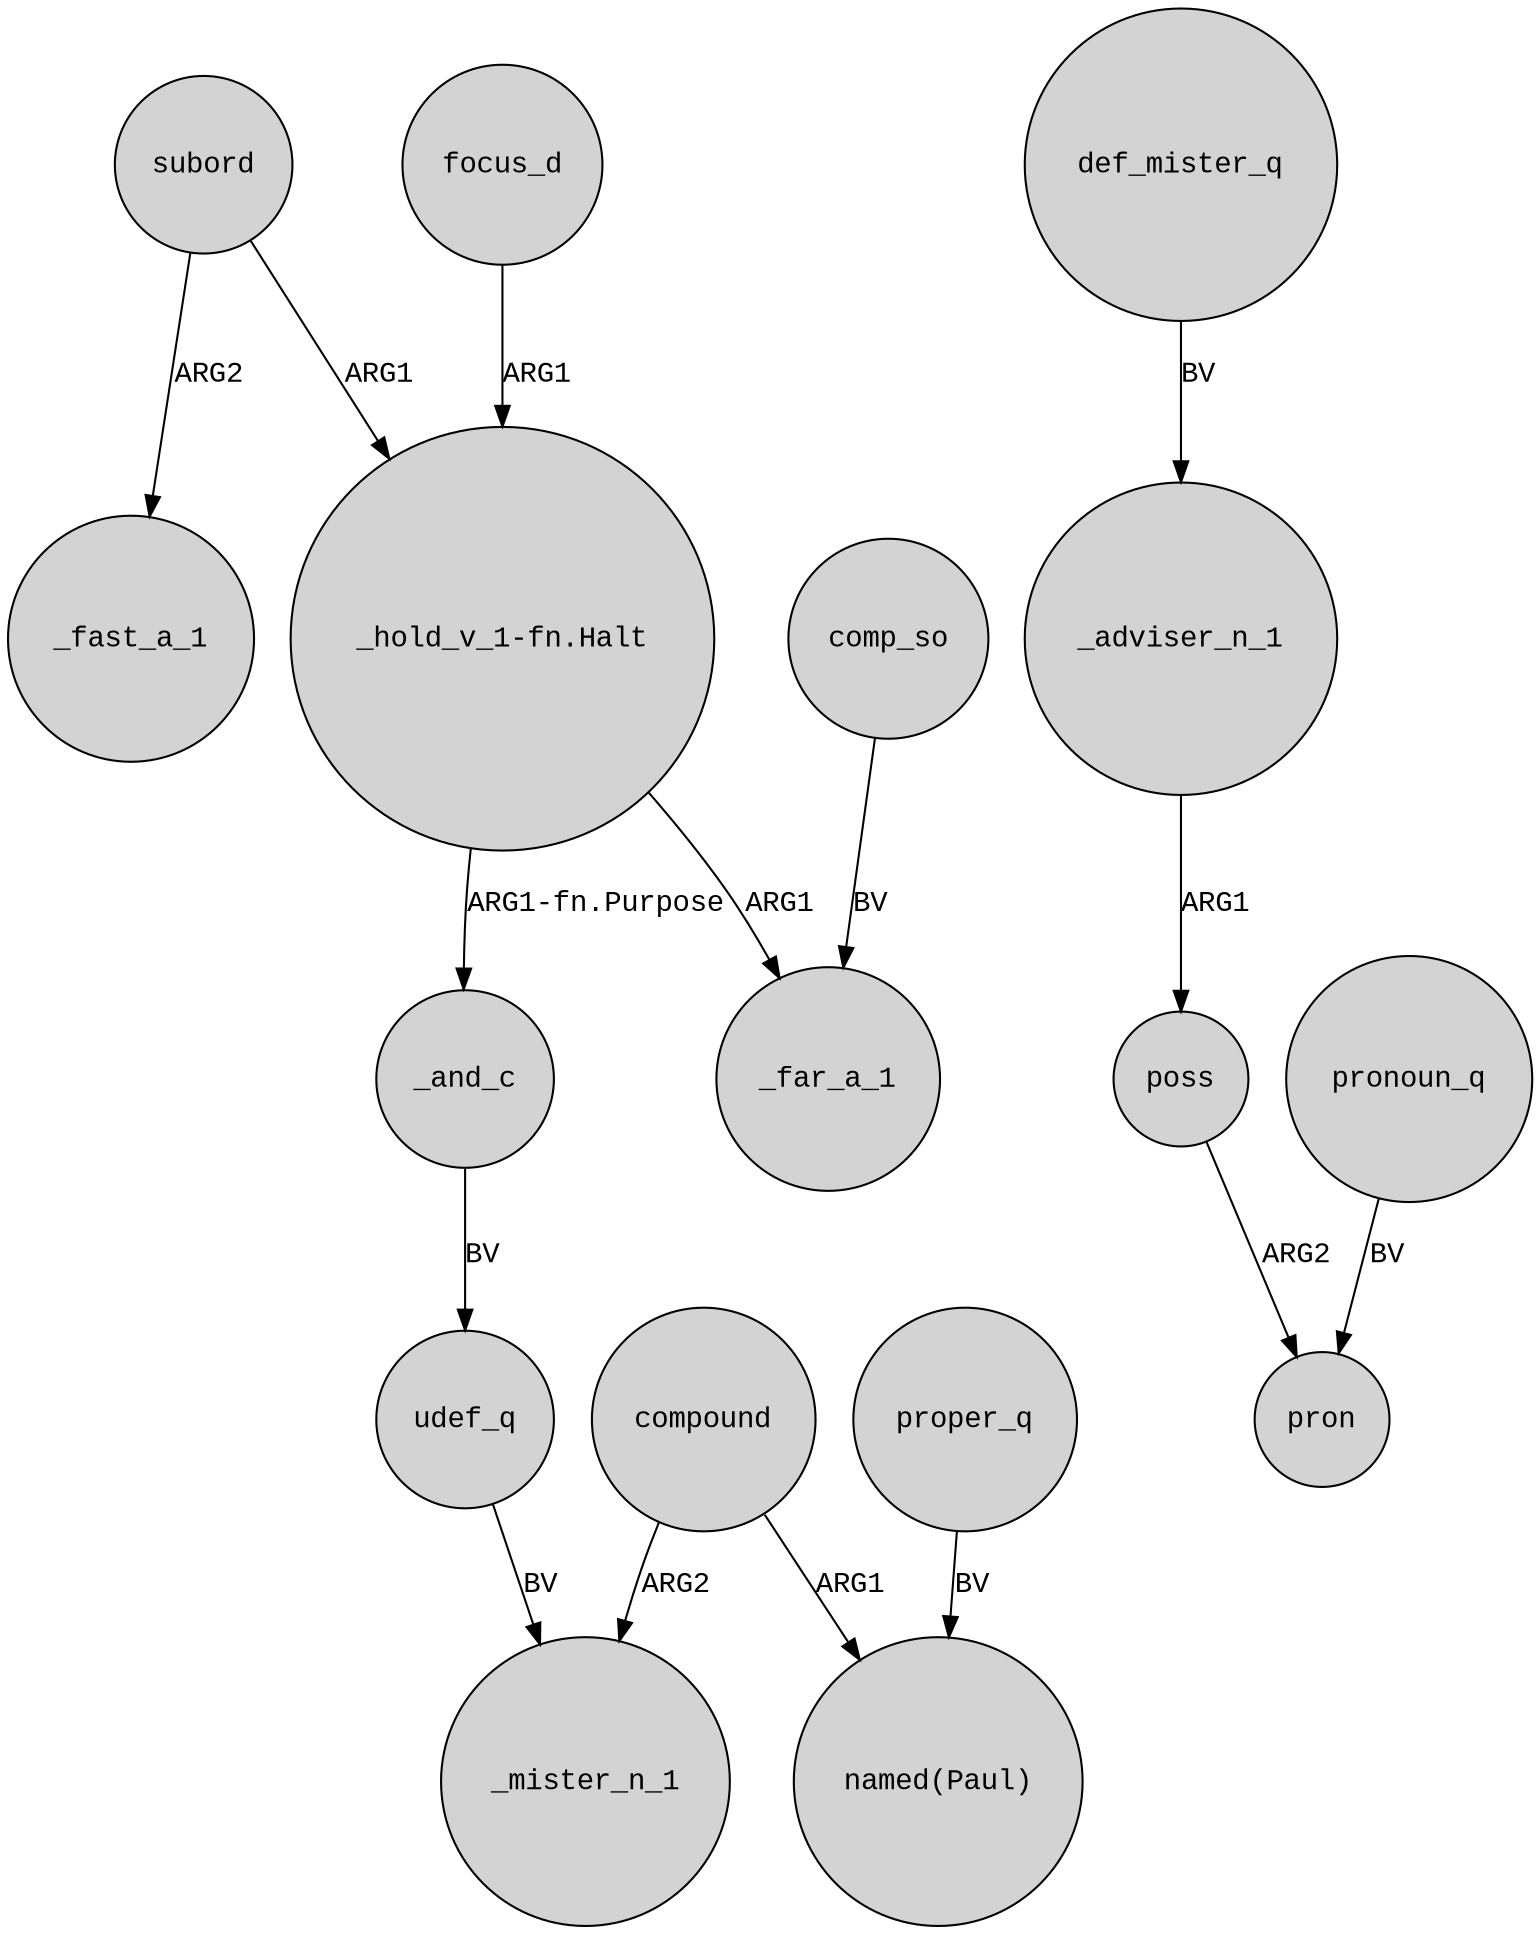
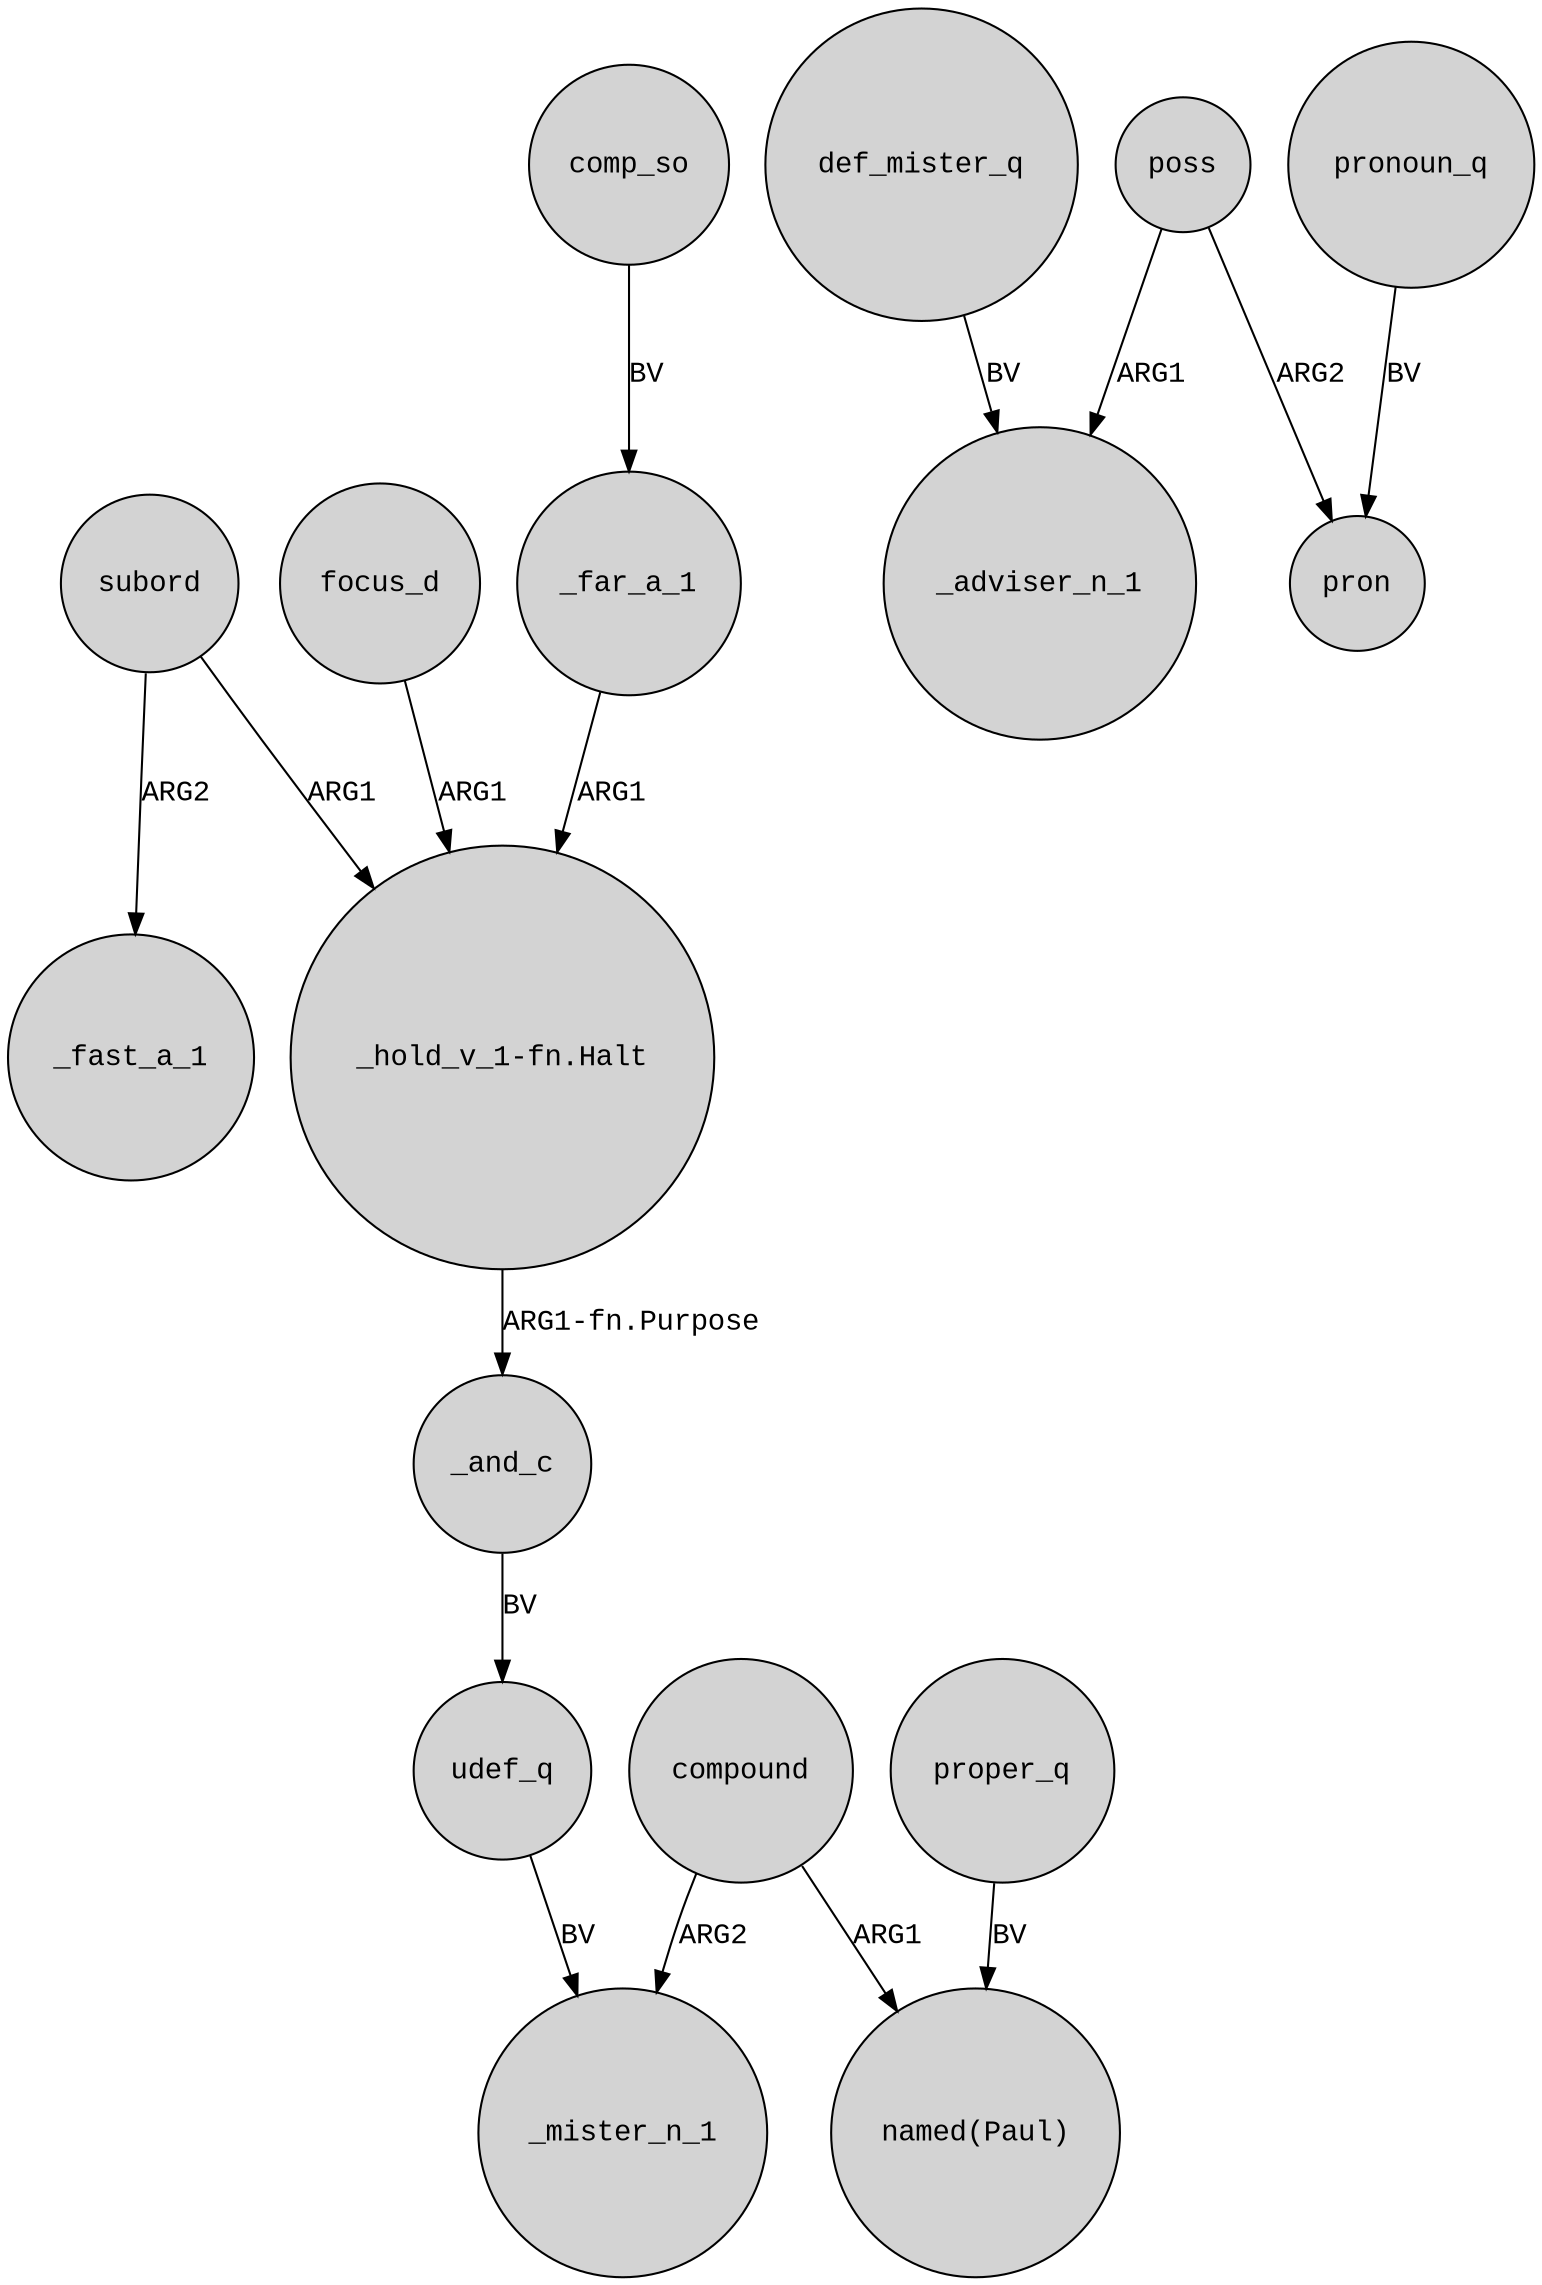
edge "_hold_v_1-fn.Halt" -> "_far_a_1": reversed
edge "_adviser_n_1" -> "poss": reversed
